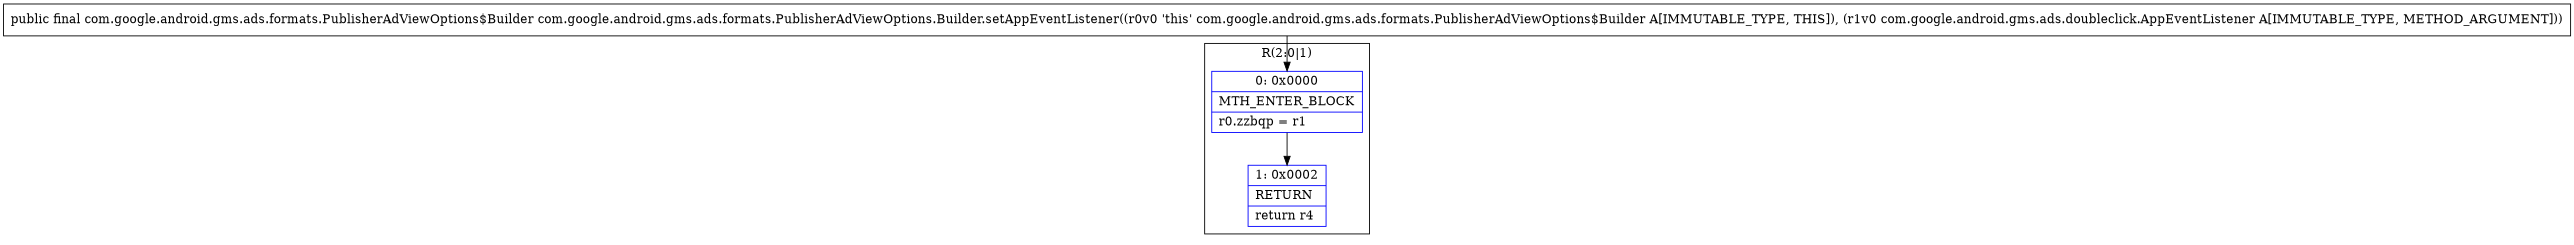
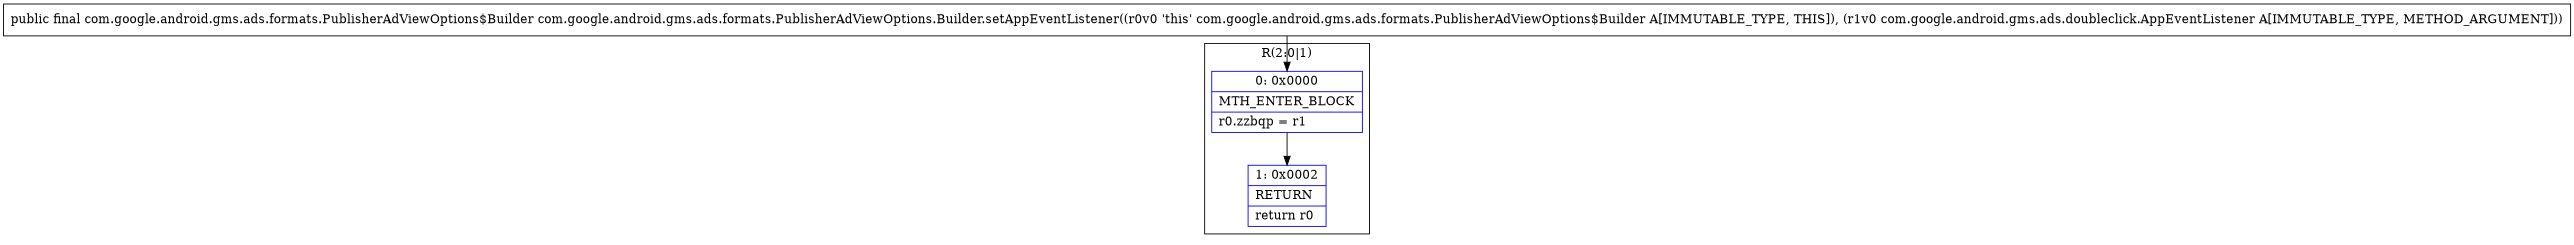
node "1: 0x0002": text "return r4" -> "return r0"
